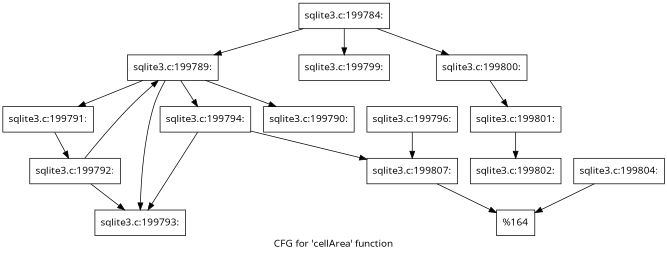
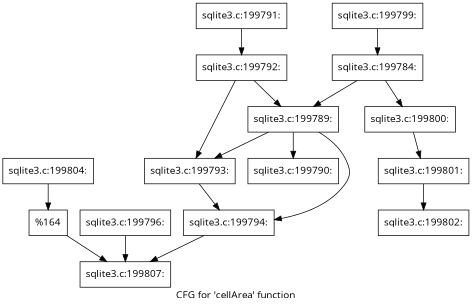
edge "sqlite3.c:199784:" -> "sqlite3.c:199799:": reversed
edge "sqlite3.c:199789:" -> "sqlite3.c:199791:": removed
edge "sqlite3.c:199794:" -> "sqlite3.c:199793:": reversed
edge "sqlite3.c:199807:" -> "%164": reversed
